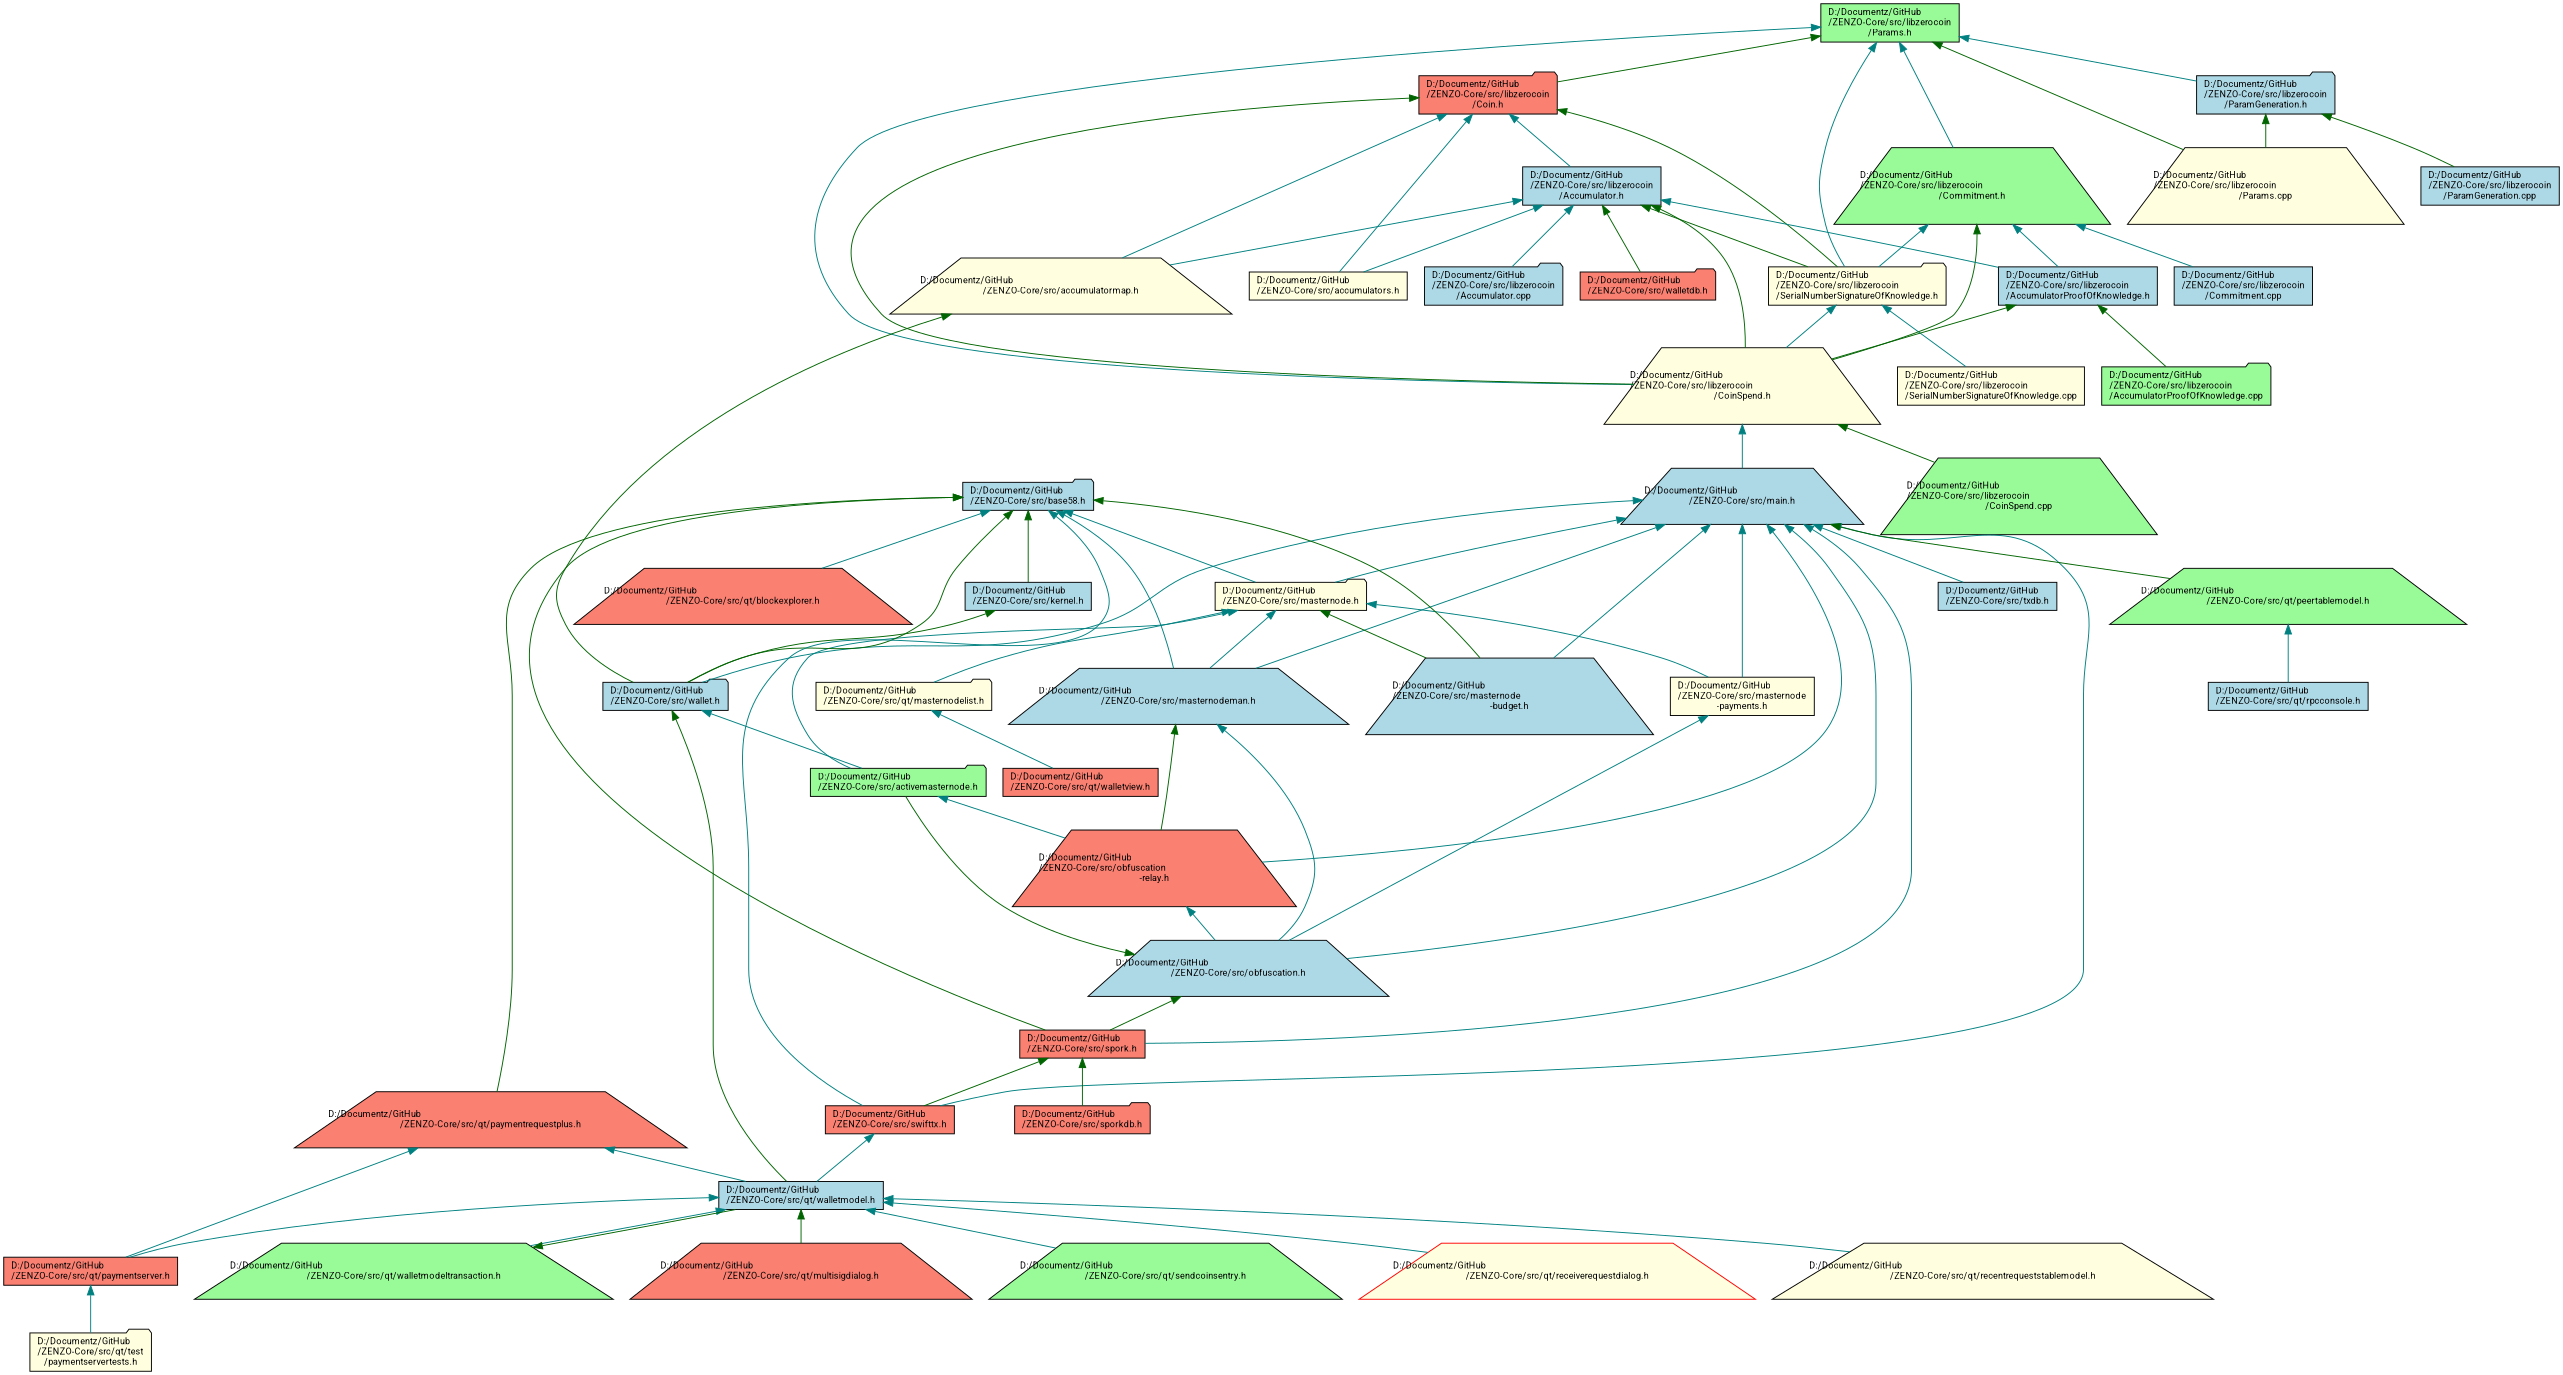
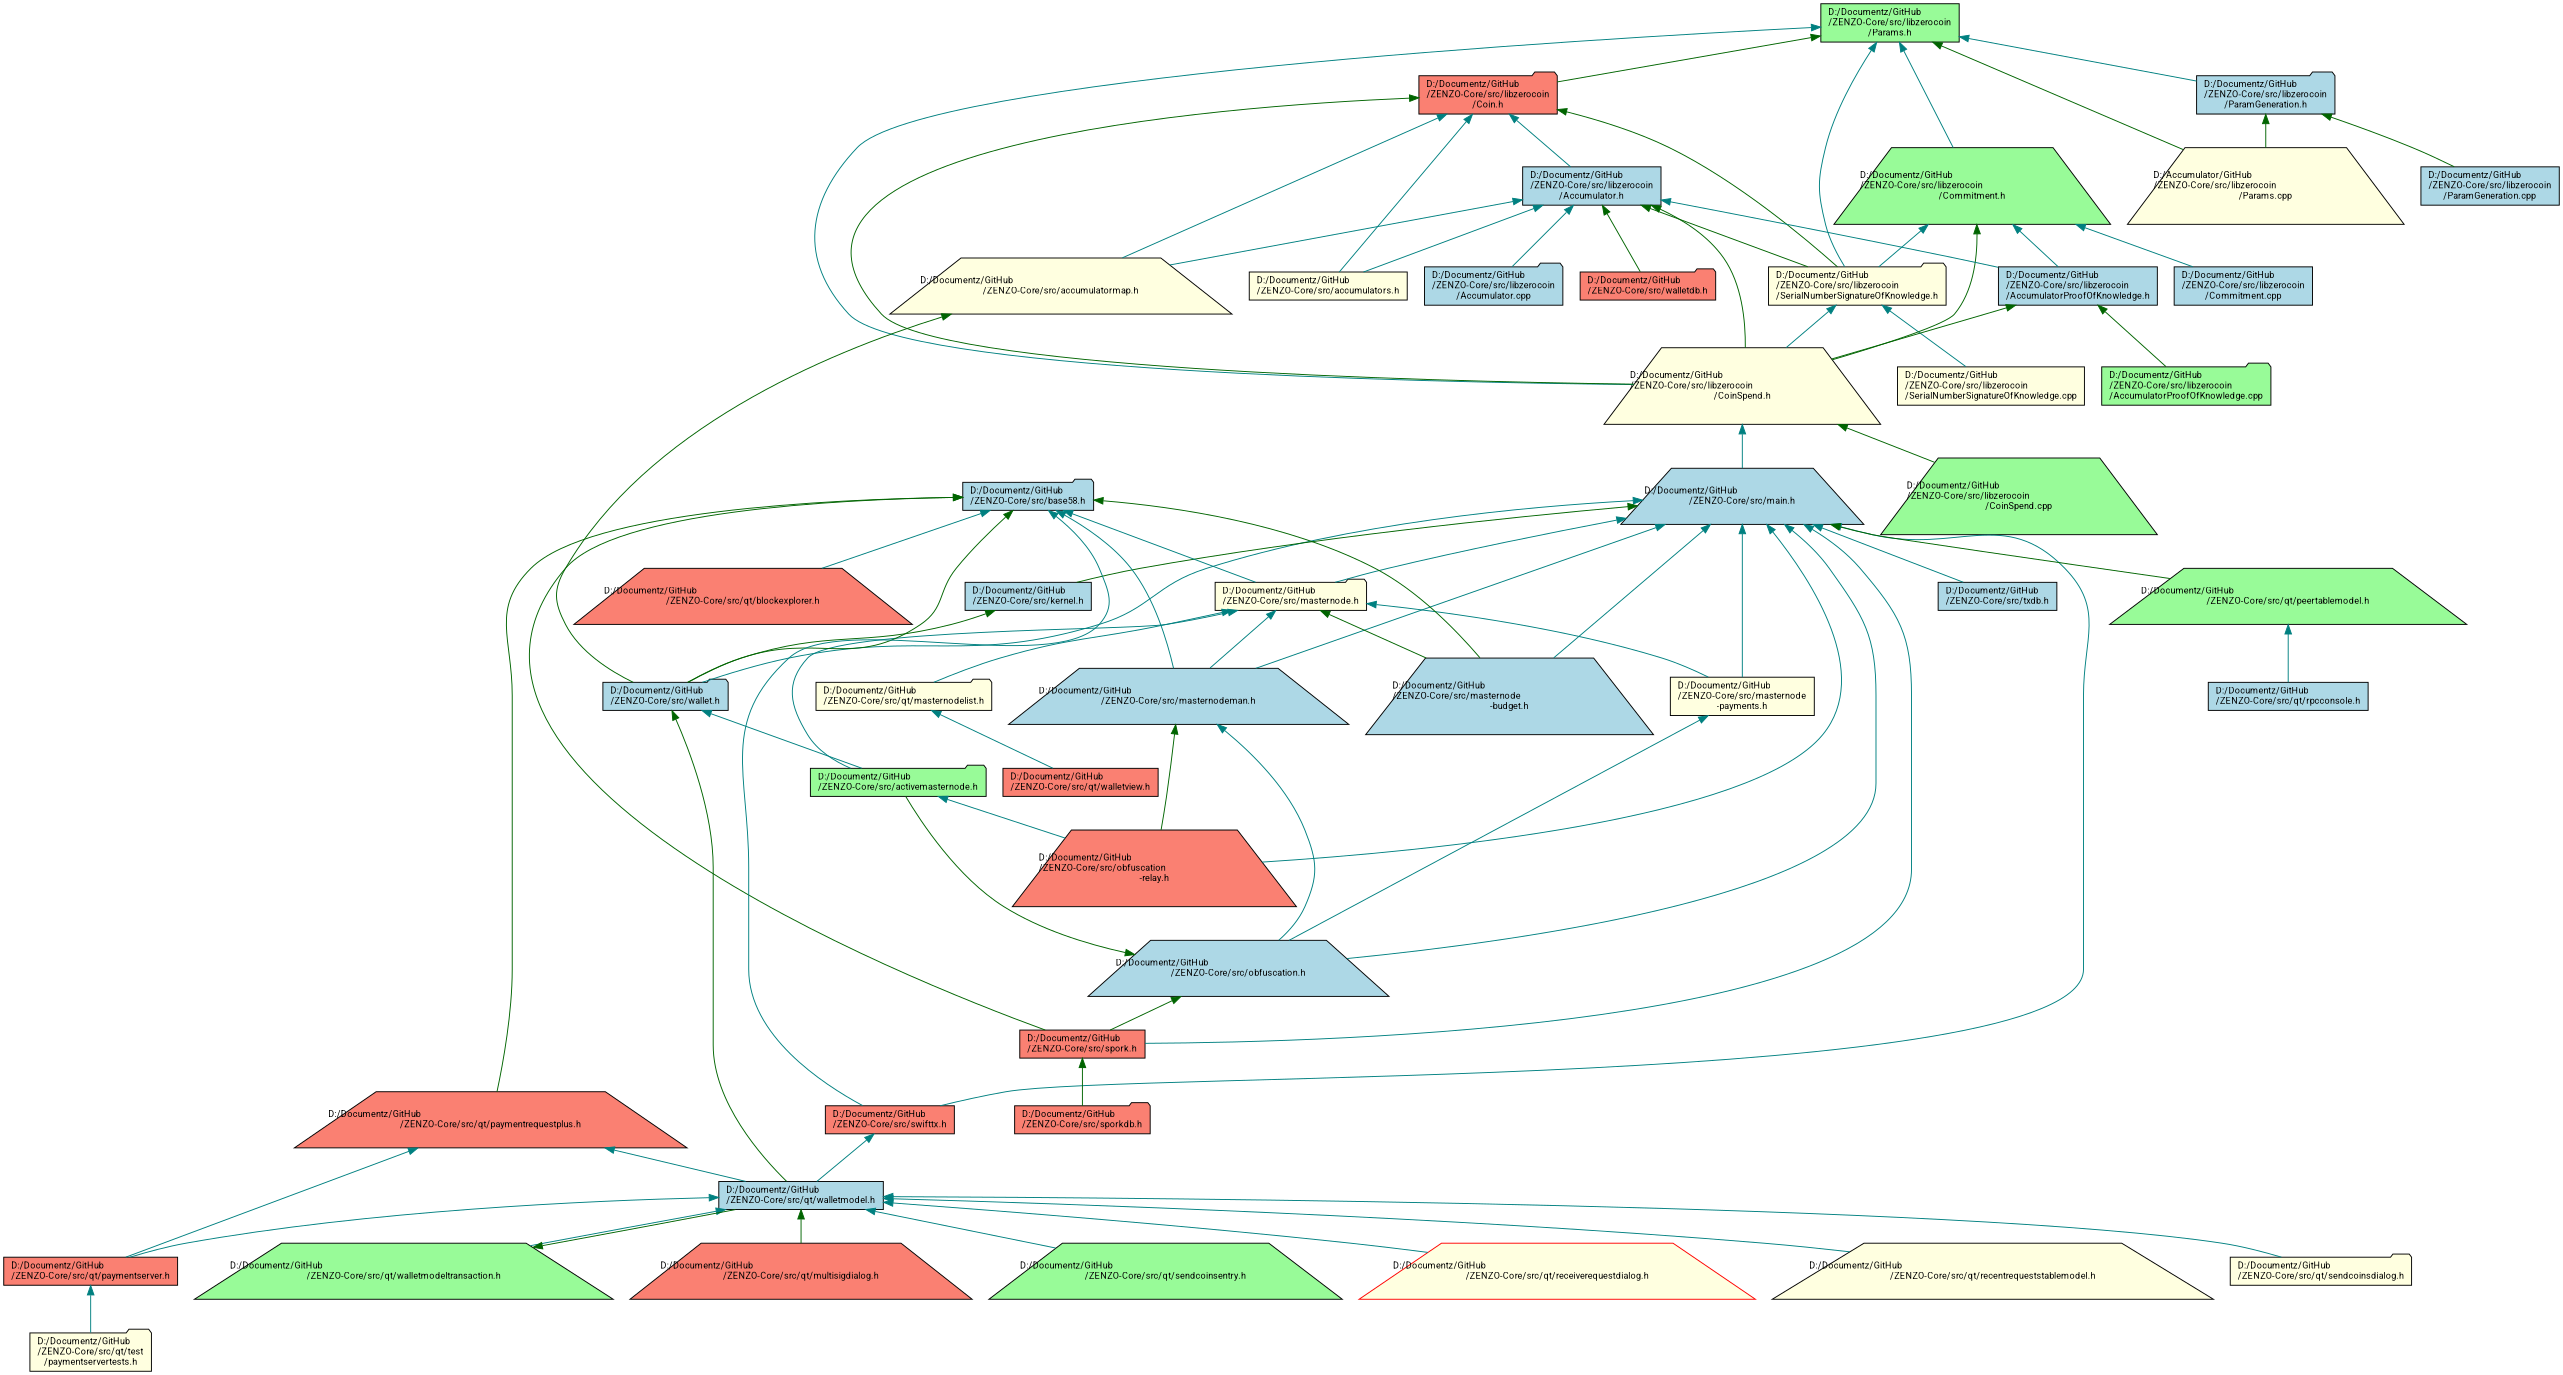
node "D:/Documentz/GitHub /ZENZO-Core/src/libzerocoin /Params.cpp": label "D:/Documentz/GitHub /ZENZO-Core/src/libzerocoin /Params.cpp" -> "D:/Accumulator/GitHub /ZENZO-Core/src/libzerocoin /Params.cpp"
edge "D:/Documentz/GitHub /ZENZO-Core/src/kernel.h" -> "D:/Documentz/GitHub /ZENZO-Core/src/base58.h": now "D:/Documentz/GitHub /ZENZO-Core/src/kernel.h" -> "D:/Documentz/GitHub /ZENZO-Core/src/main.h"
edge "D:/Documentz/GitHub /ZENZO-Core/src/obfuscation.h" -> "D:/Documentz/GitHub /ZENZO-Core/src/obfuscation -relay.h": removed
edge "D:/Documentz/GitHub /ZENZO-Core/src/swifttx.h" -> "D:/Documentz/GitHub /ZENZO-Core/src/spork.h": removed
node "D:/Documentz/GitHub /ZENZO-Core/src/qt/sendcoinsdialog.h": added
